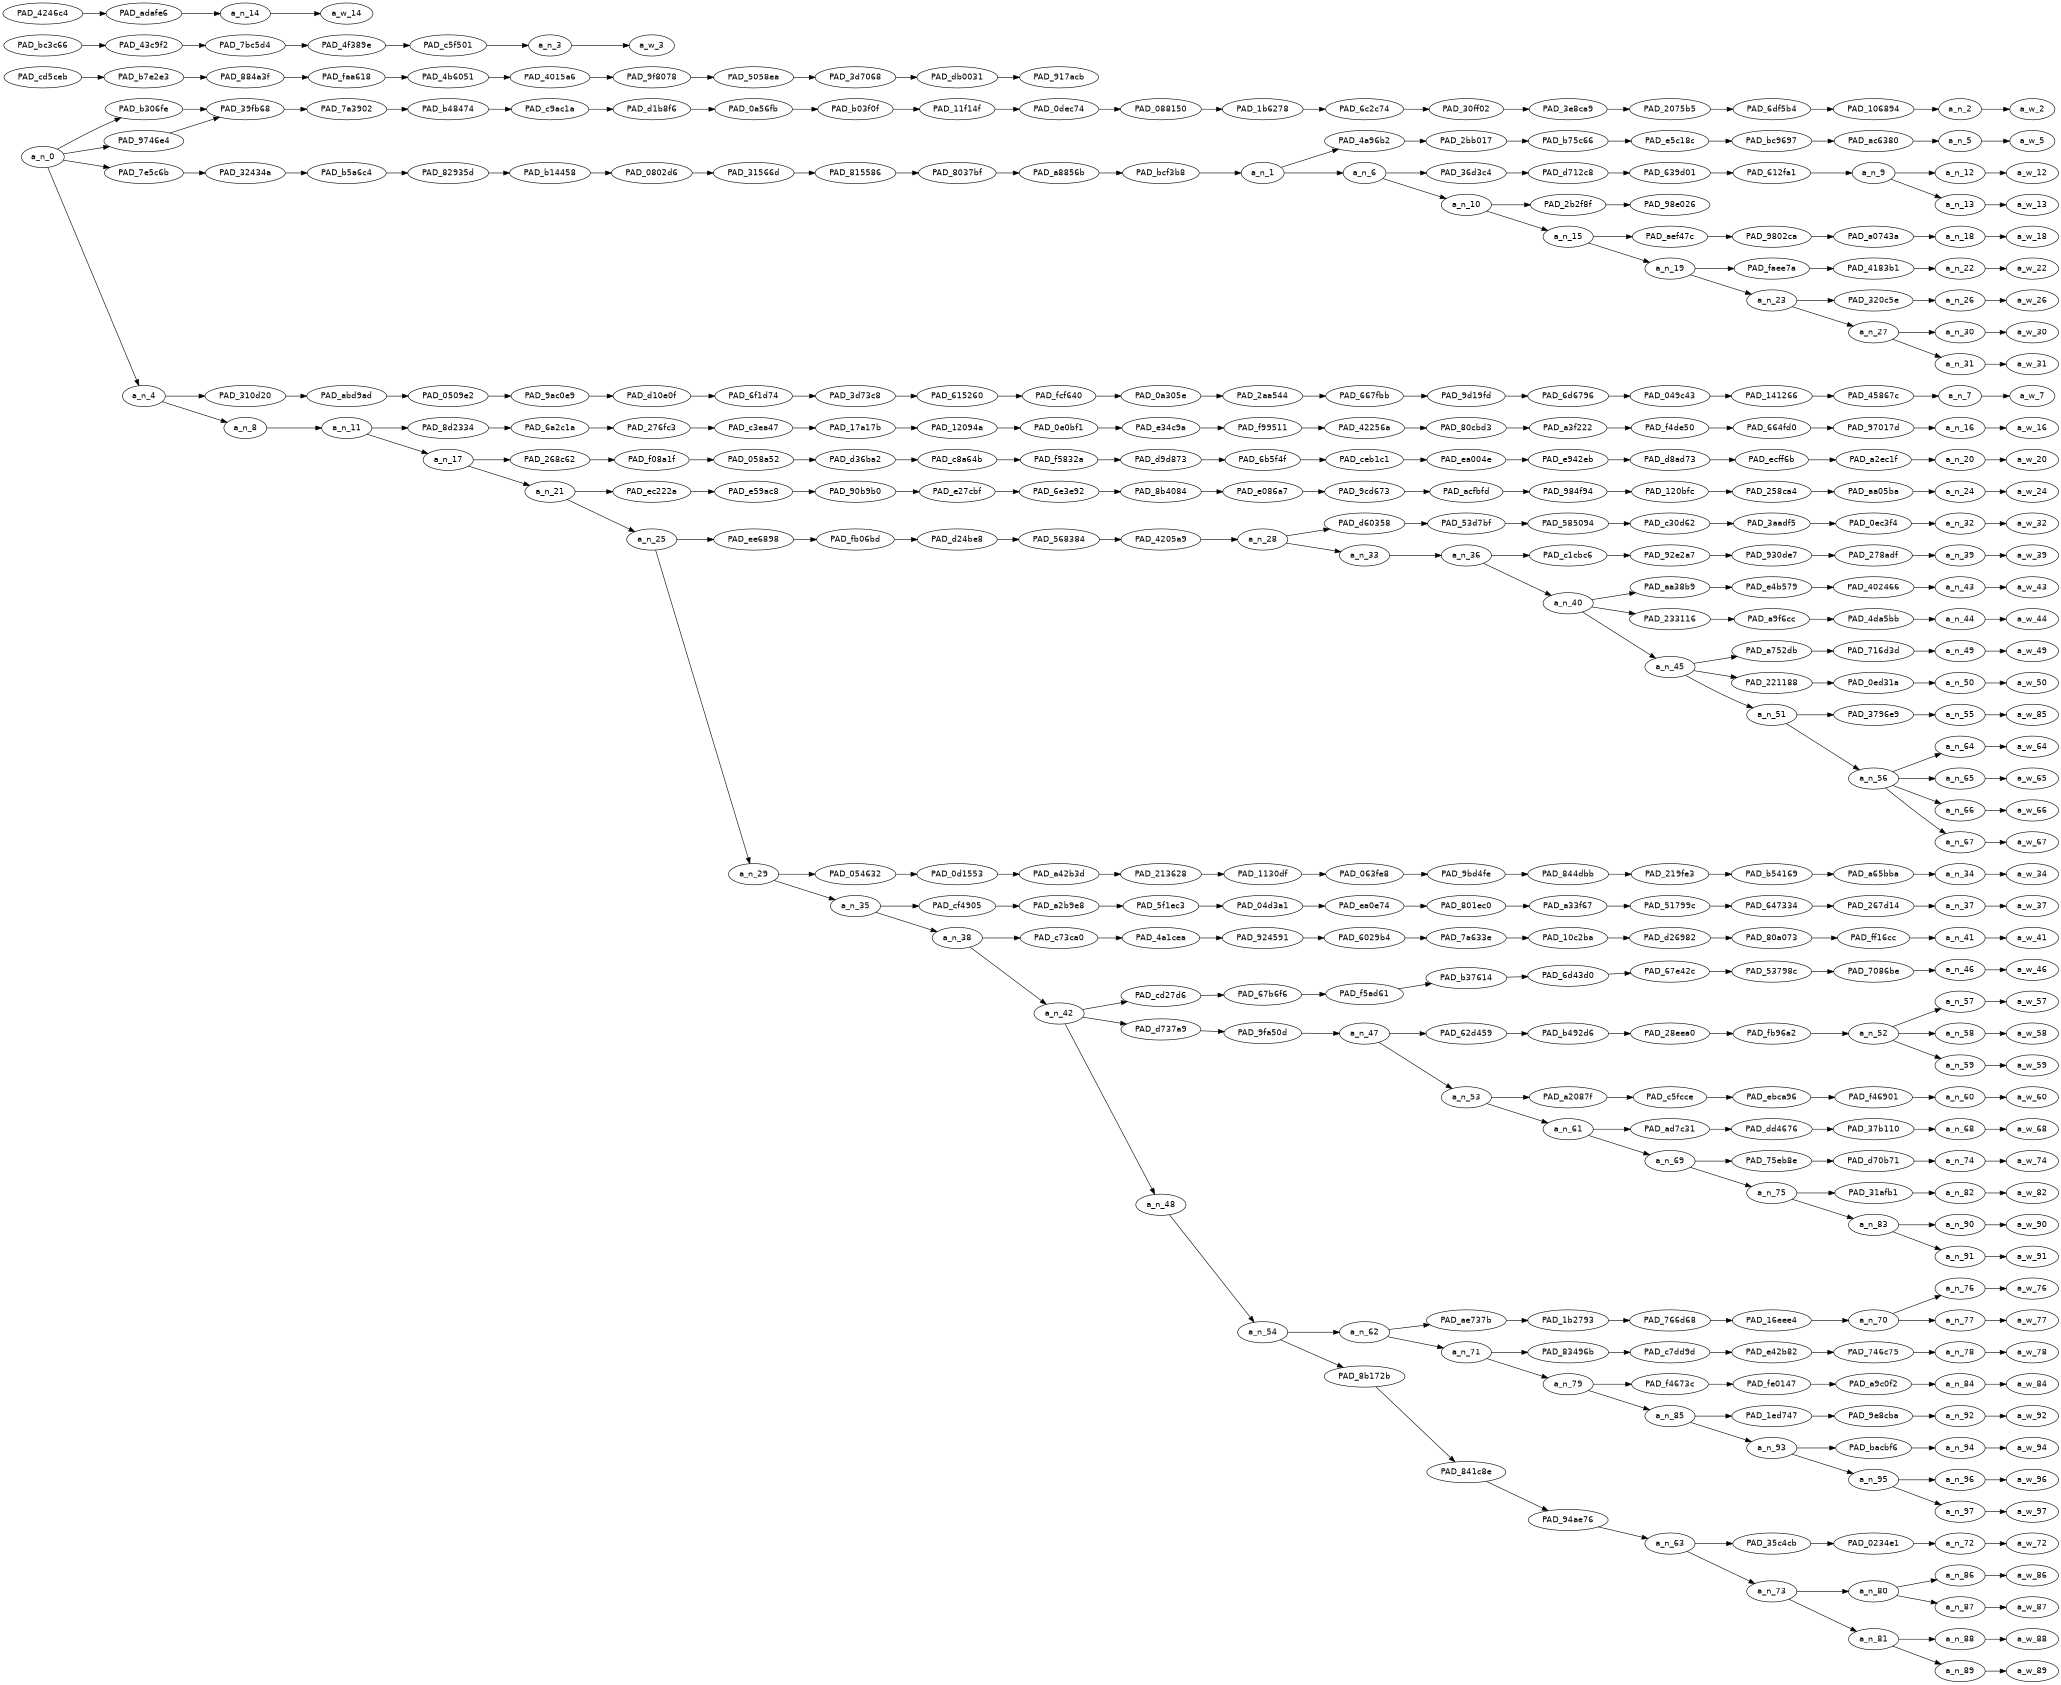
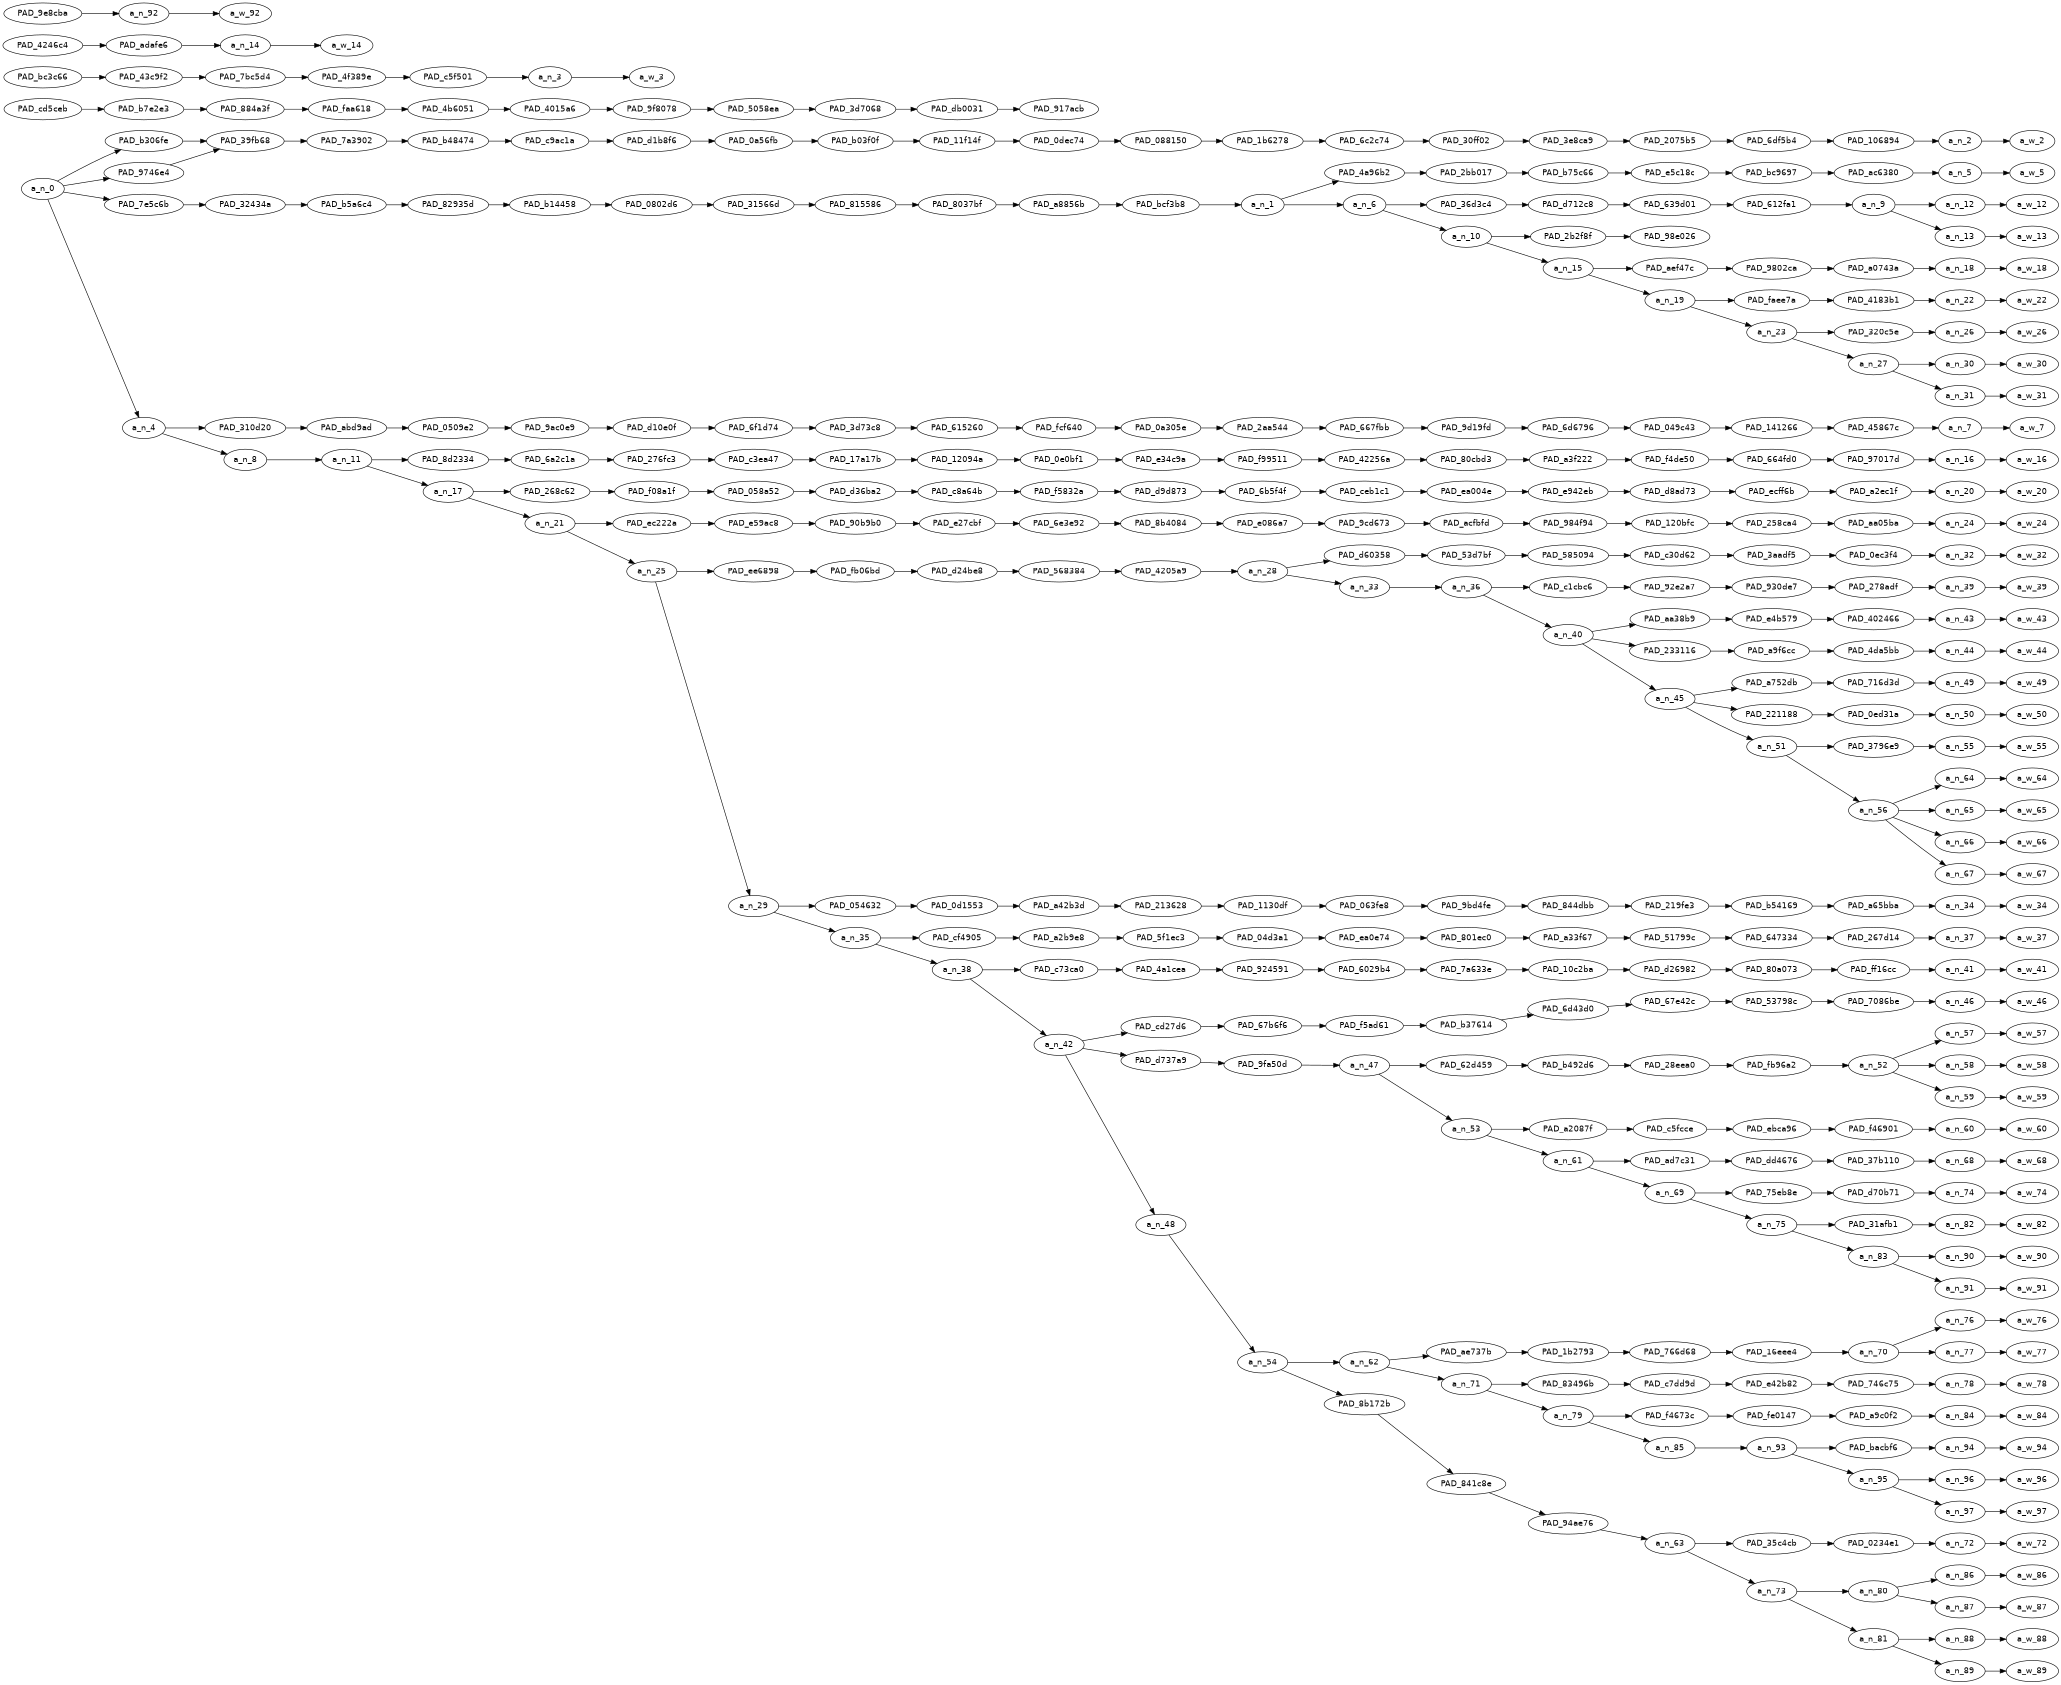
node "a_w_85": label "a_w_85" -> "a_w_55"
node "PAD_1ed747": removed
